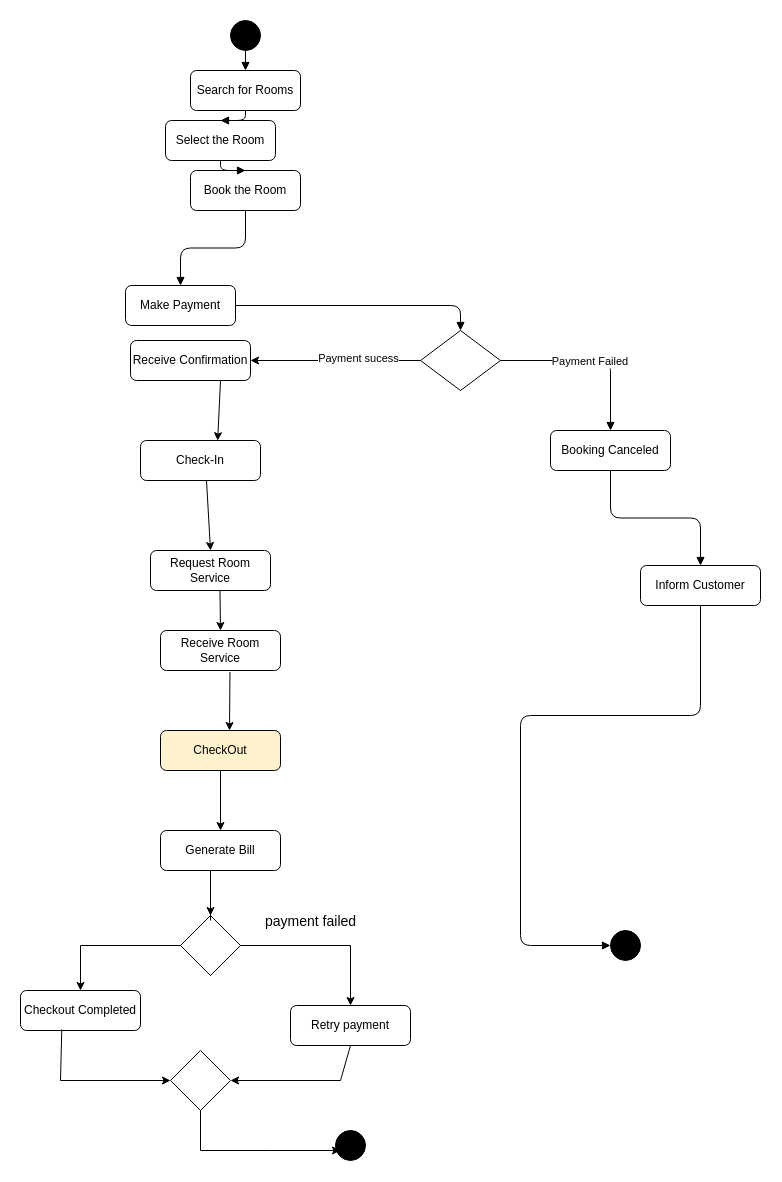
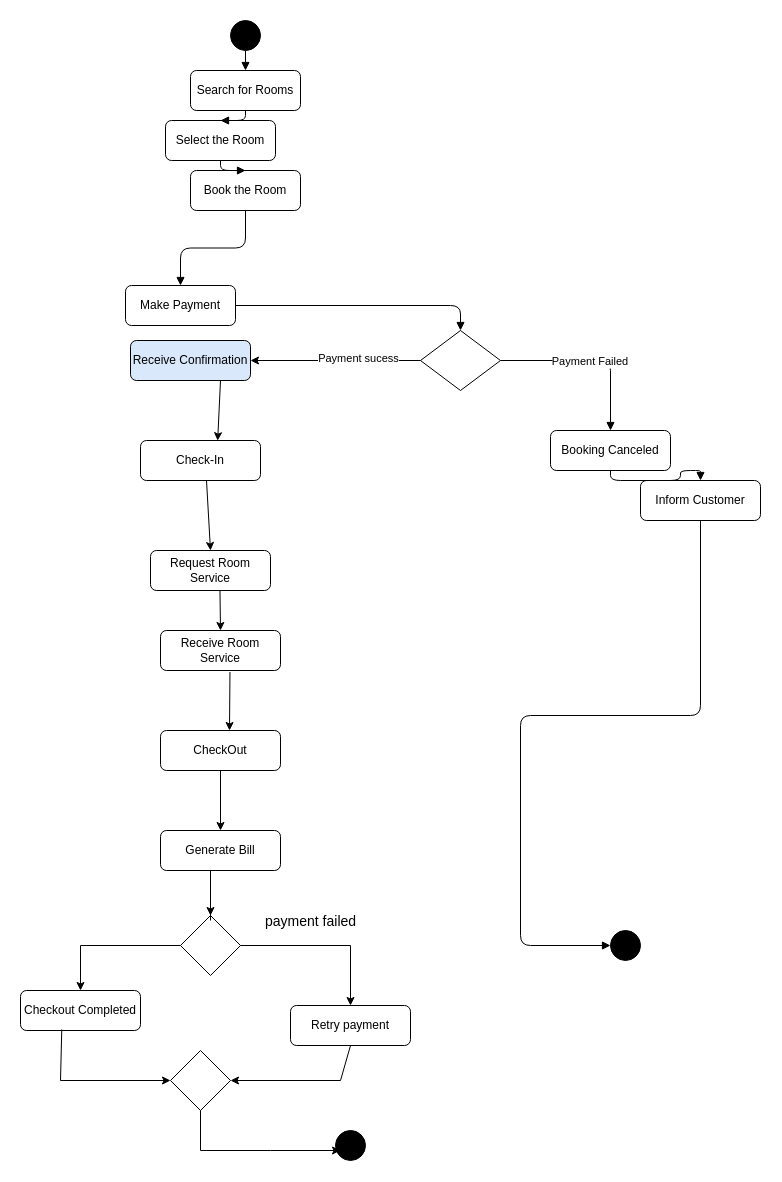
node "Receive Confirmation": fillcolor #ffffff -> #dae8fc
node "Inform Customer": moved (701, 586) -> (701, 501)
node "CheckOut": fillcolor #fff2cc -> #ffffff
